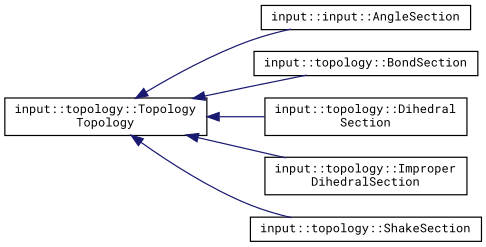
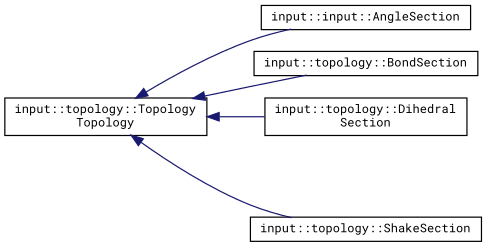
node "input::topology::Improper DihedralSection": removed
